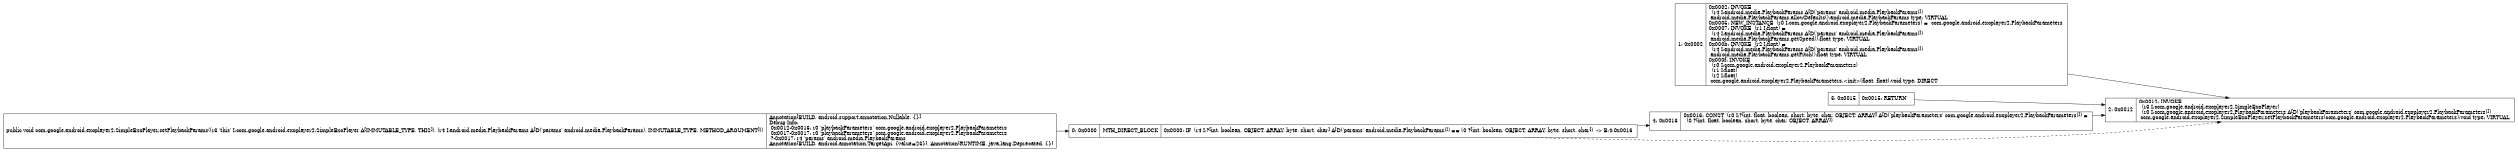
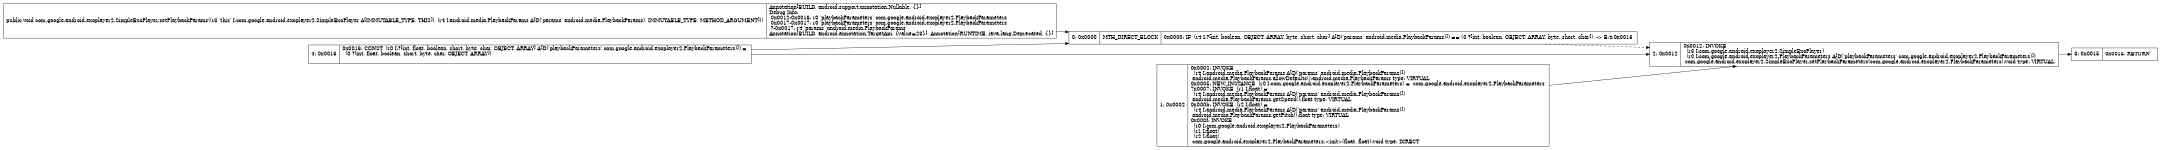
node "1: 0x0002": text "0x0007: INVOKE  (r1 I:float) =" -> "7x0007: INVOKE  (r1 I:float) ="
edge "3: 0x0015" -> "2: 0x0012": reversed
edge "0: 0x0000" -> "4: 0x0016": reversed
